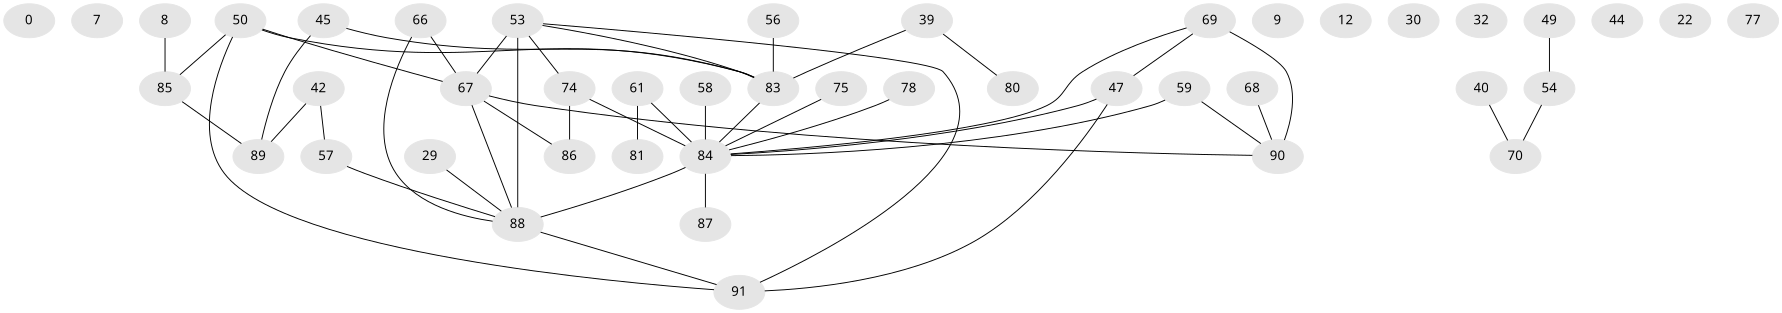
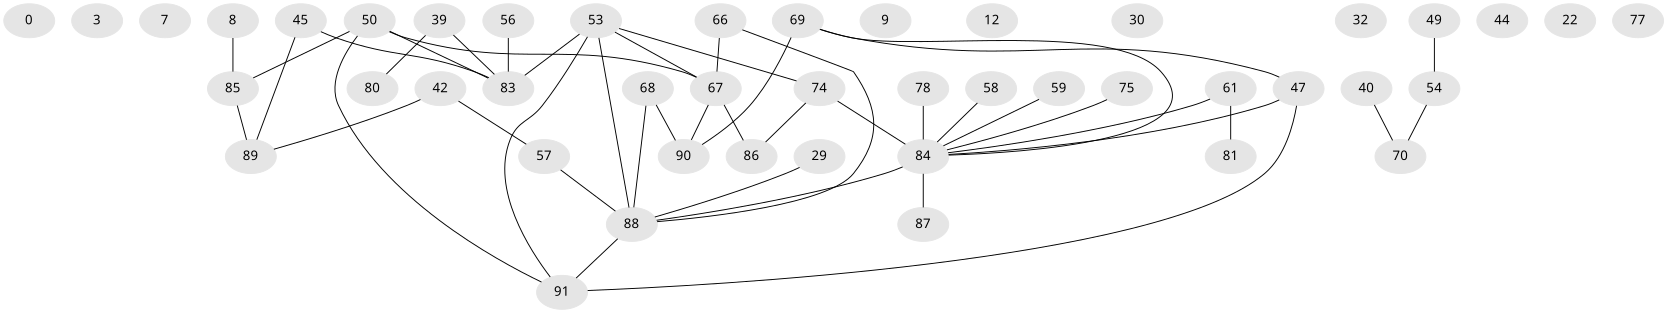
node "3": added
edge "83" -- "84": removed
edge "59" -- "90": removed
edge "67" -- "88": now "68" -- "88"
